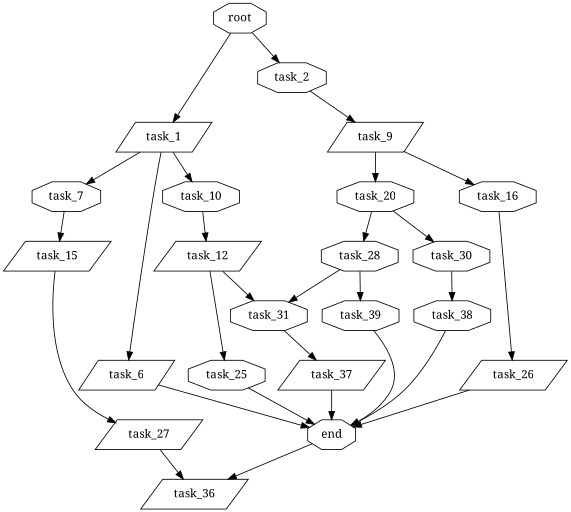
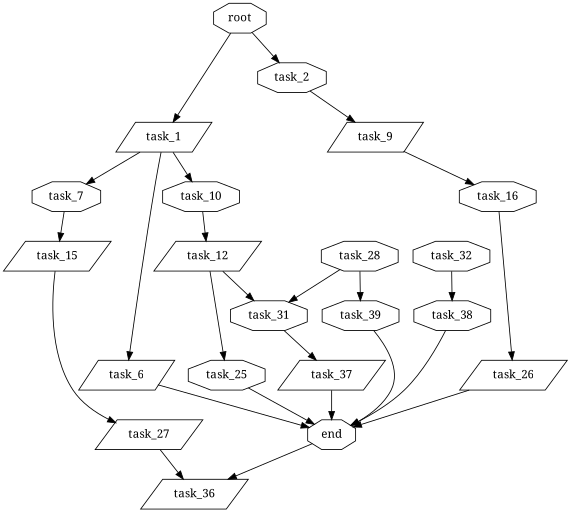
node "task_20": removed
node "task_30": label "task_30" -> "task_32"
